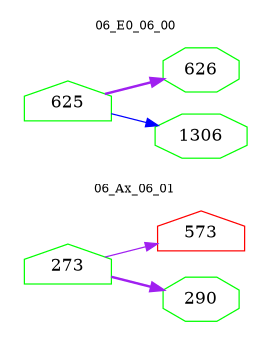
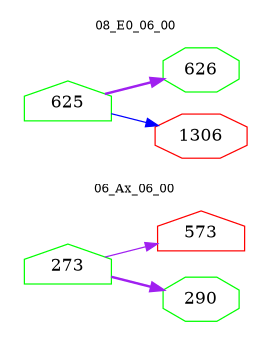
cluster "06_E0_06_00": label "06_E0_06_00" -> "08_E0_06_00"
node "1306": color green -> red
cluster "06_Ax_06_01": label "06_Ax_06_01" -> "06_Ax_06_00"
